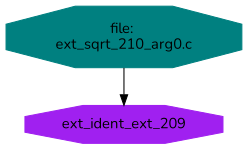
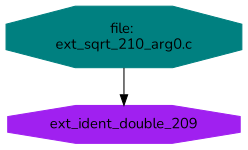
node "ext_ident_ext_209": label "ext_ident_ext_209" -> "ext_ident_double_209"
